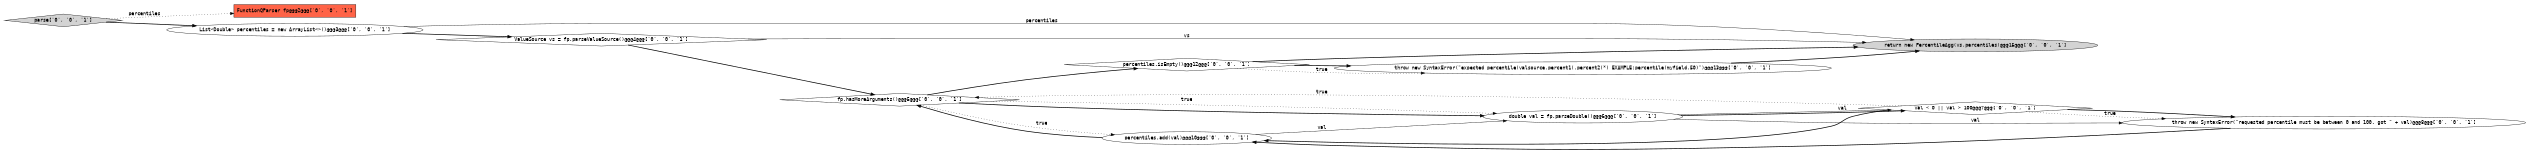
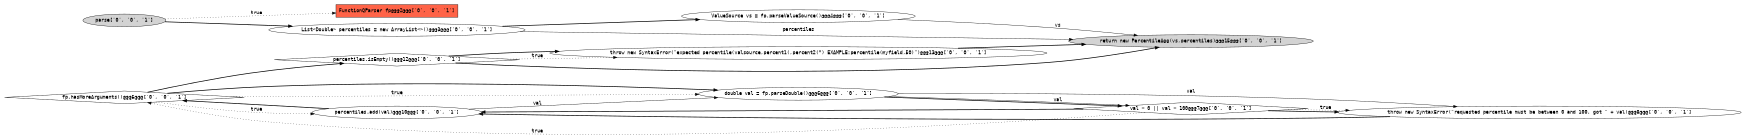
edge "parse['0', '0', '1']" -> "FunctionQParser fp@@@2@@@['0', '0', '1']": label "percentiles" -> "true"
node "parse['0', '0', '1']": shape diamond -> ellipse
node "ValueSource vs = fp.parseValueSource()@@@4@@@['0', '0', '1']": shape diamond -> ellipse
edge "ValueSource vs = fp.parseValueSource()@@@4@@@['0', '0', '1']" -> "fp.hasMoreArguments()@@@5@@@['0', '0', '1']": removed
